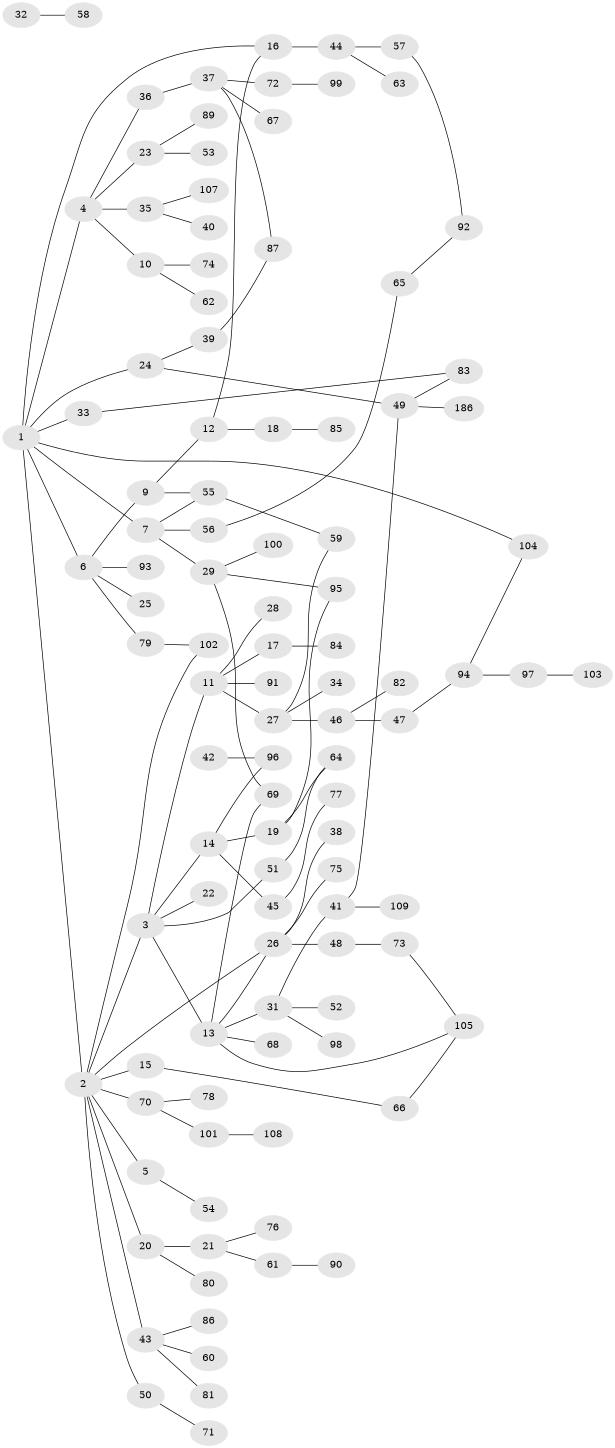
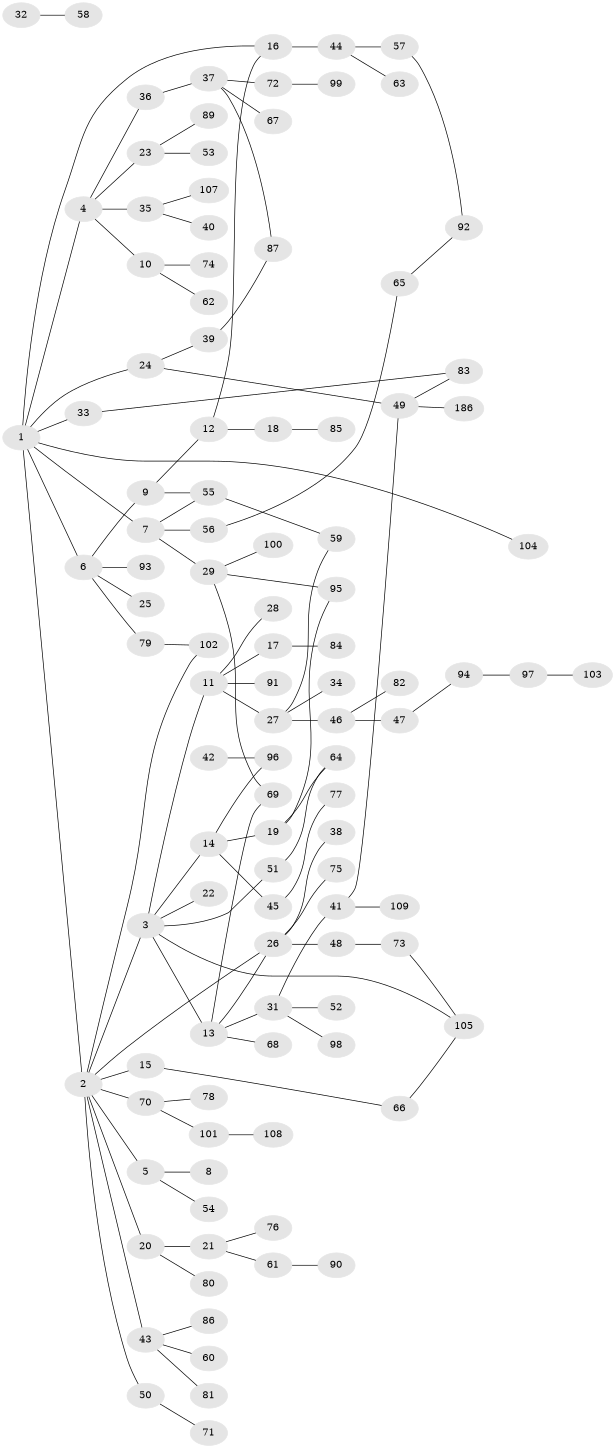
edge "104" -- "94": removed
edge "105" -- "13": now "105" -- "3"
node "8": added
